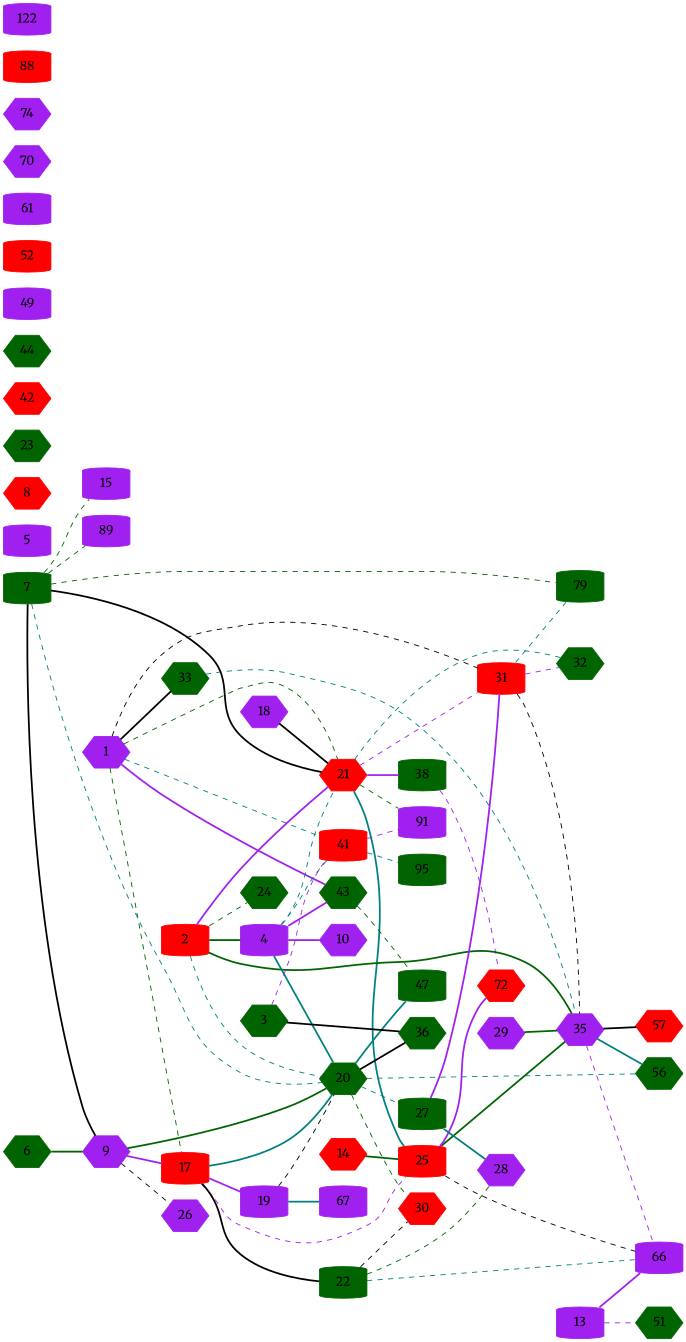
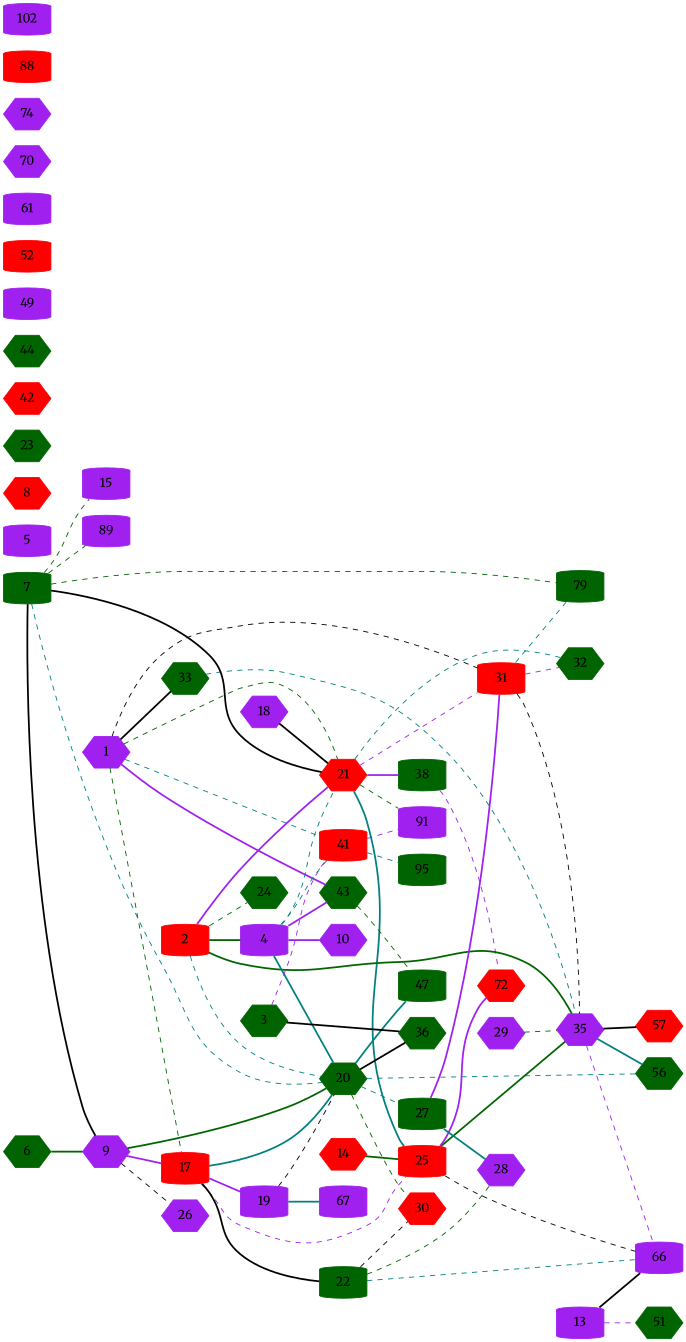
node "122": label "122" -> "102"
edge "35" -- "29": style bold -> dashed
edge "66" -- "13": color purple -> black
